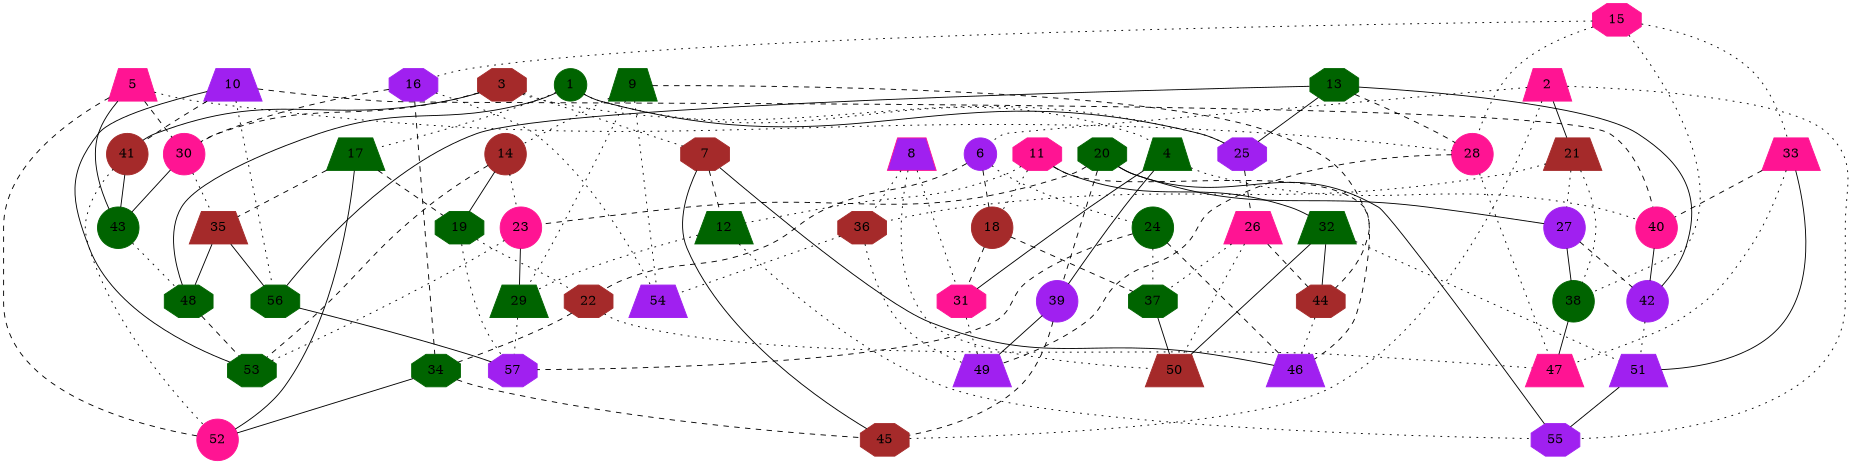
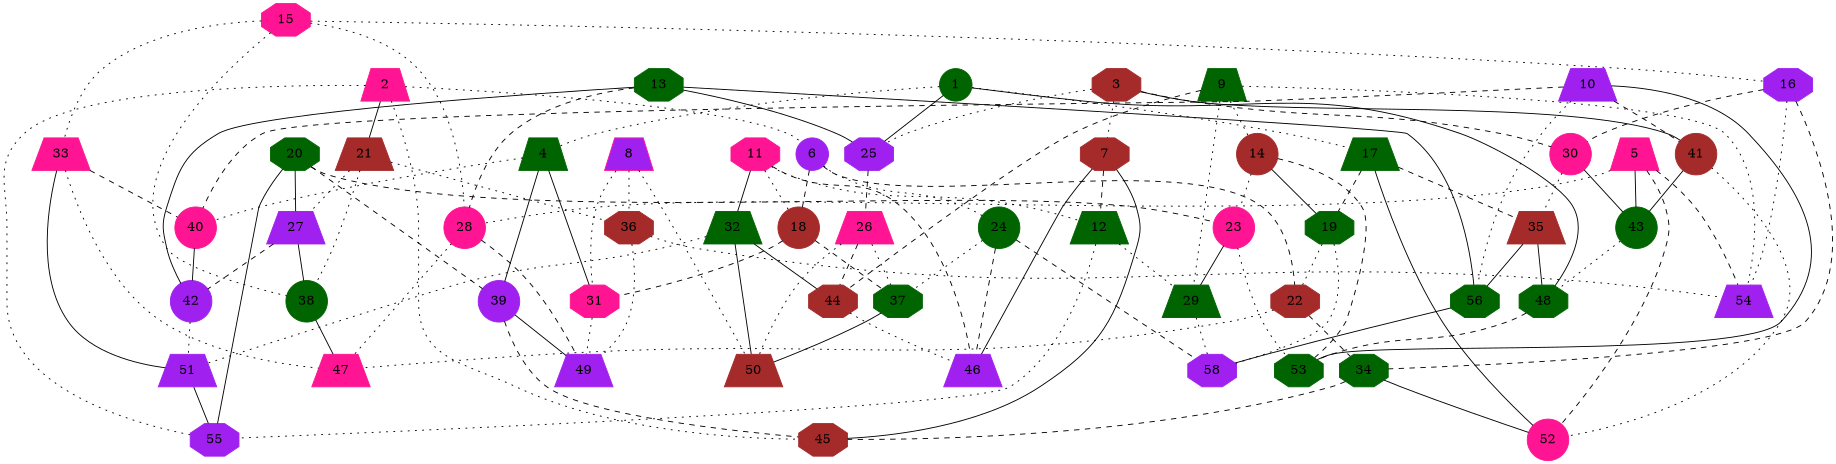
edge "5" -- "30": now "5" -- "54"
node "27": shape circle -> trapezium
node "57": label "57" -> "58"
